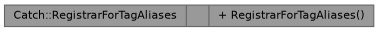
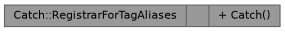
node "Catch::RegistrarForTagAliases": text "+ RegistrarForTagAliases()" -> "+ Catch()"
